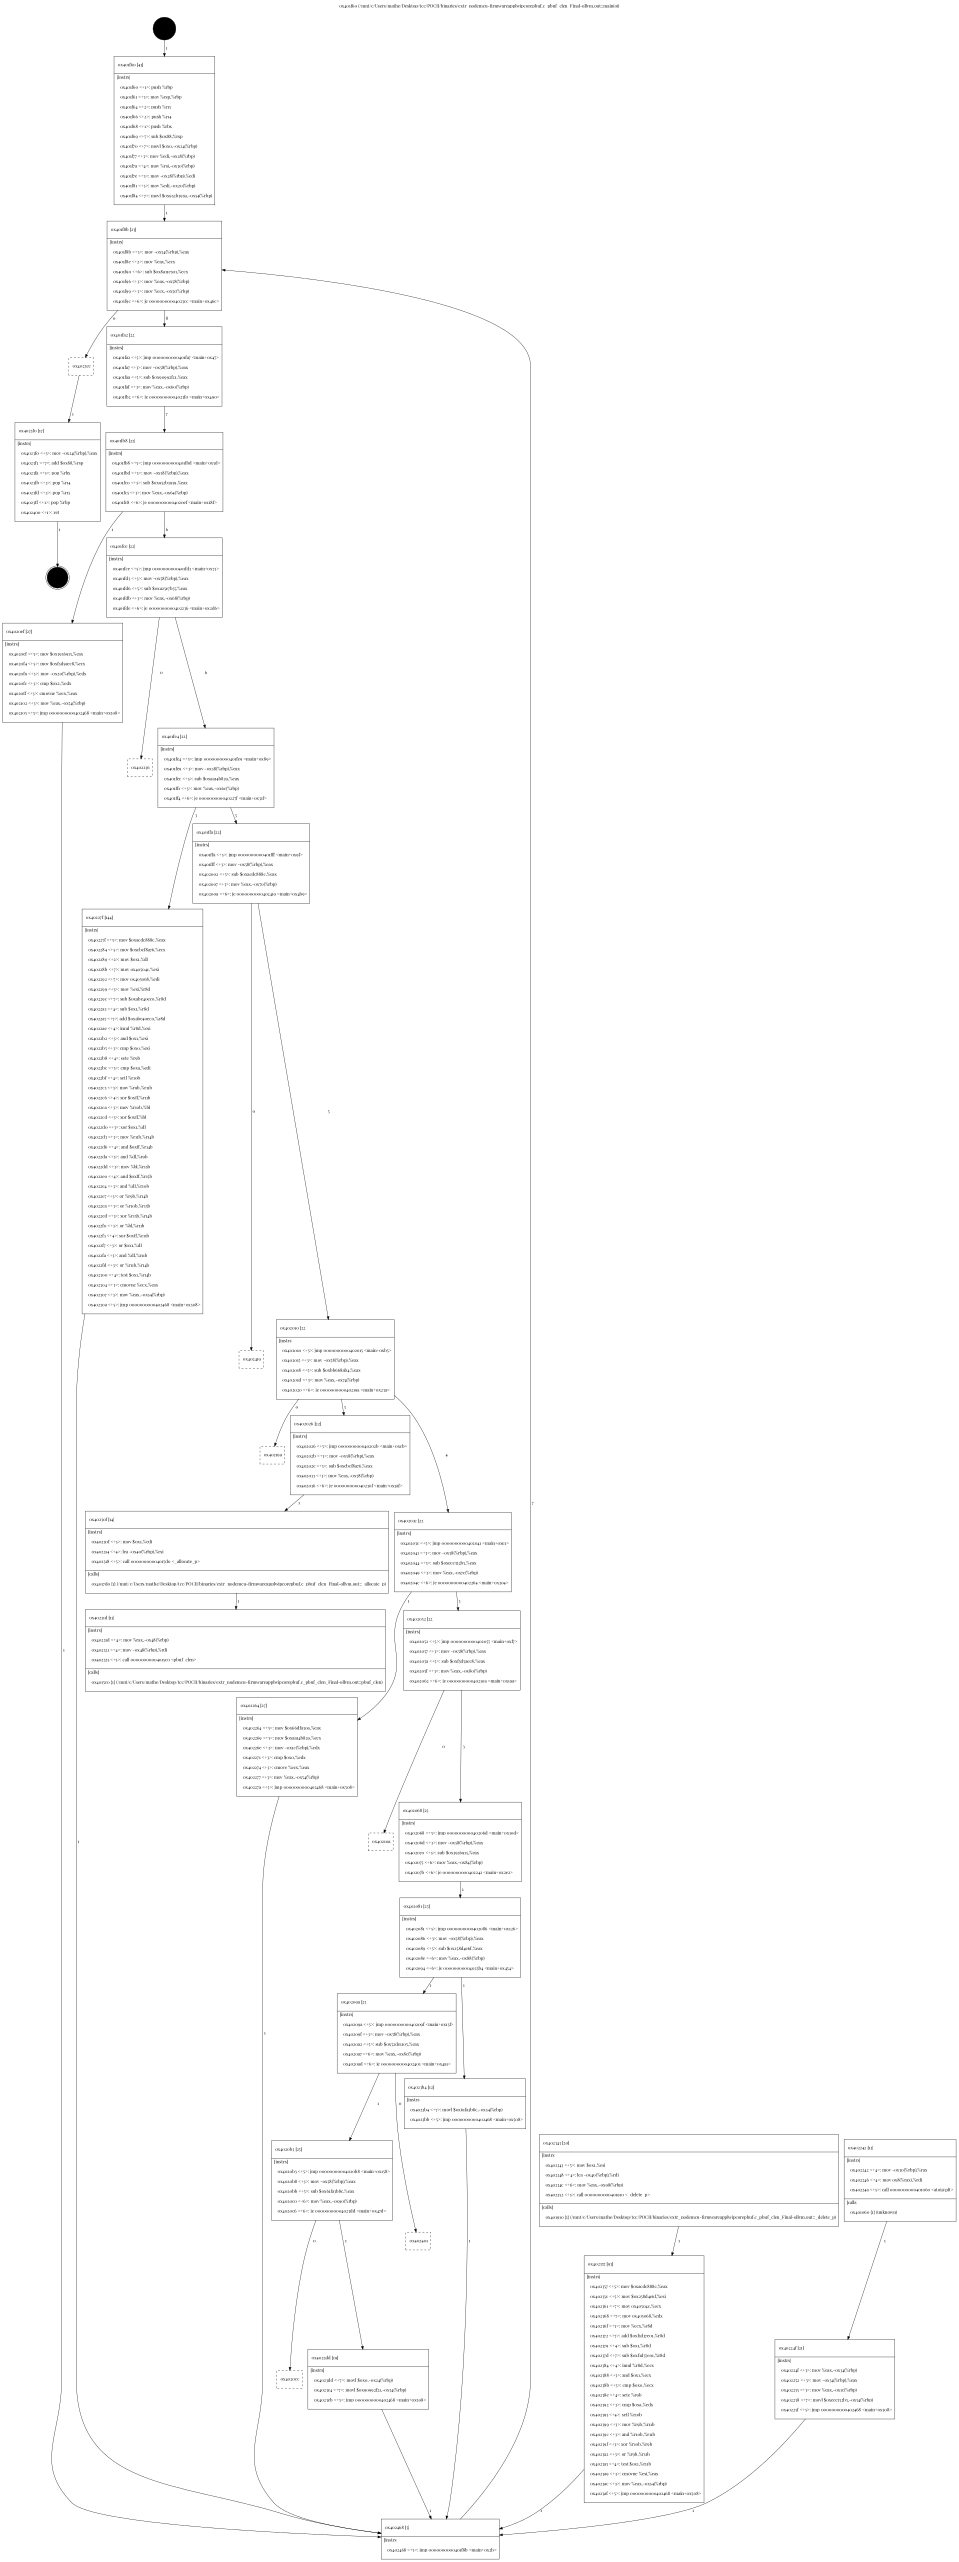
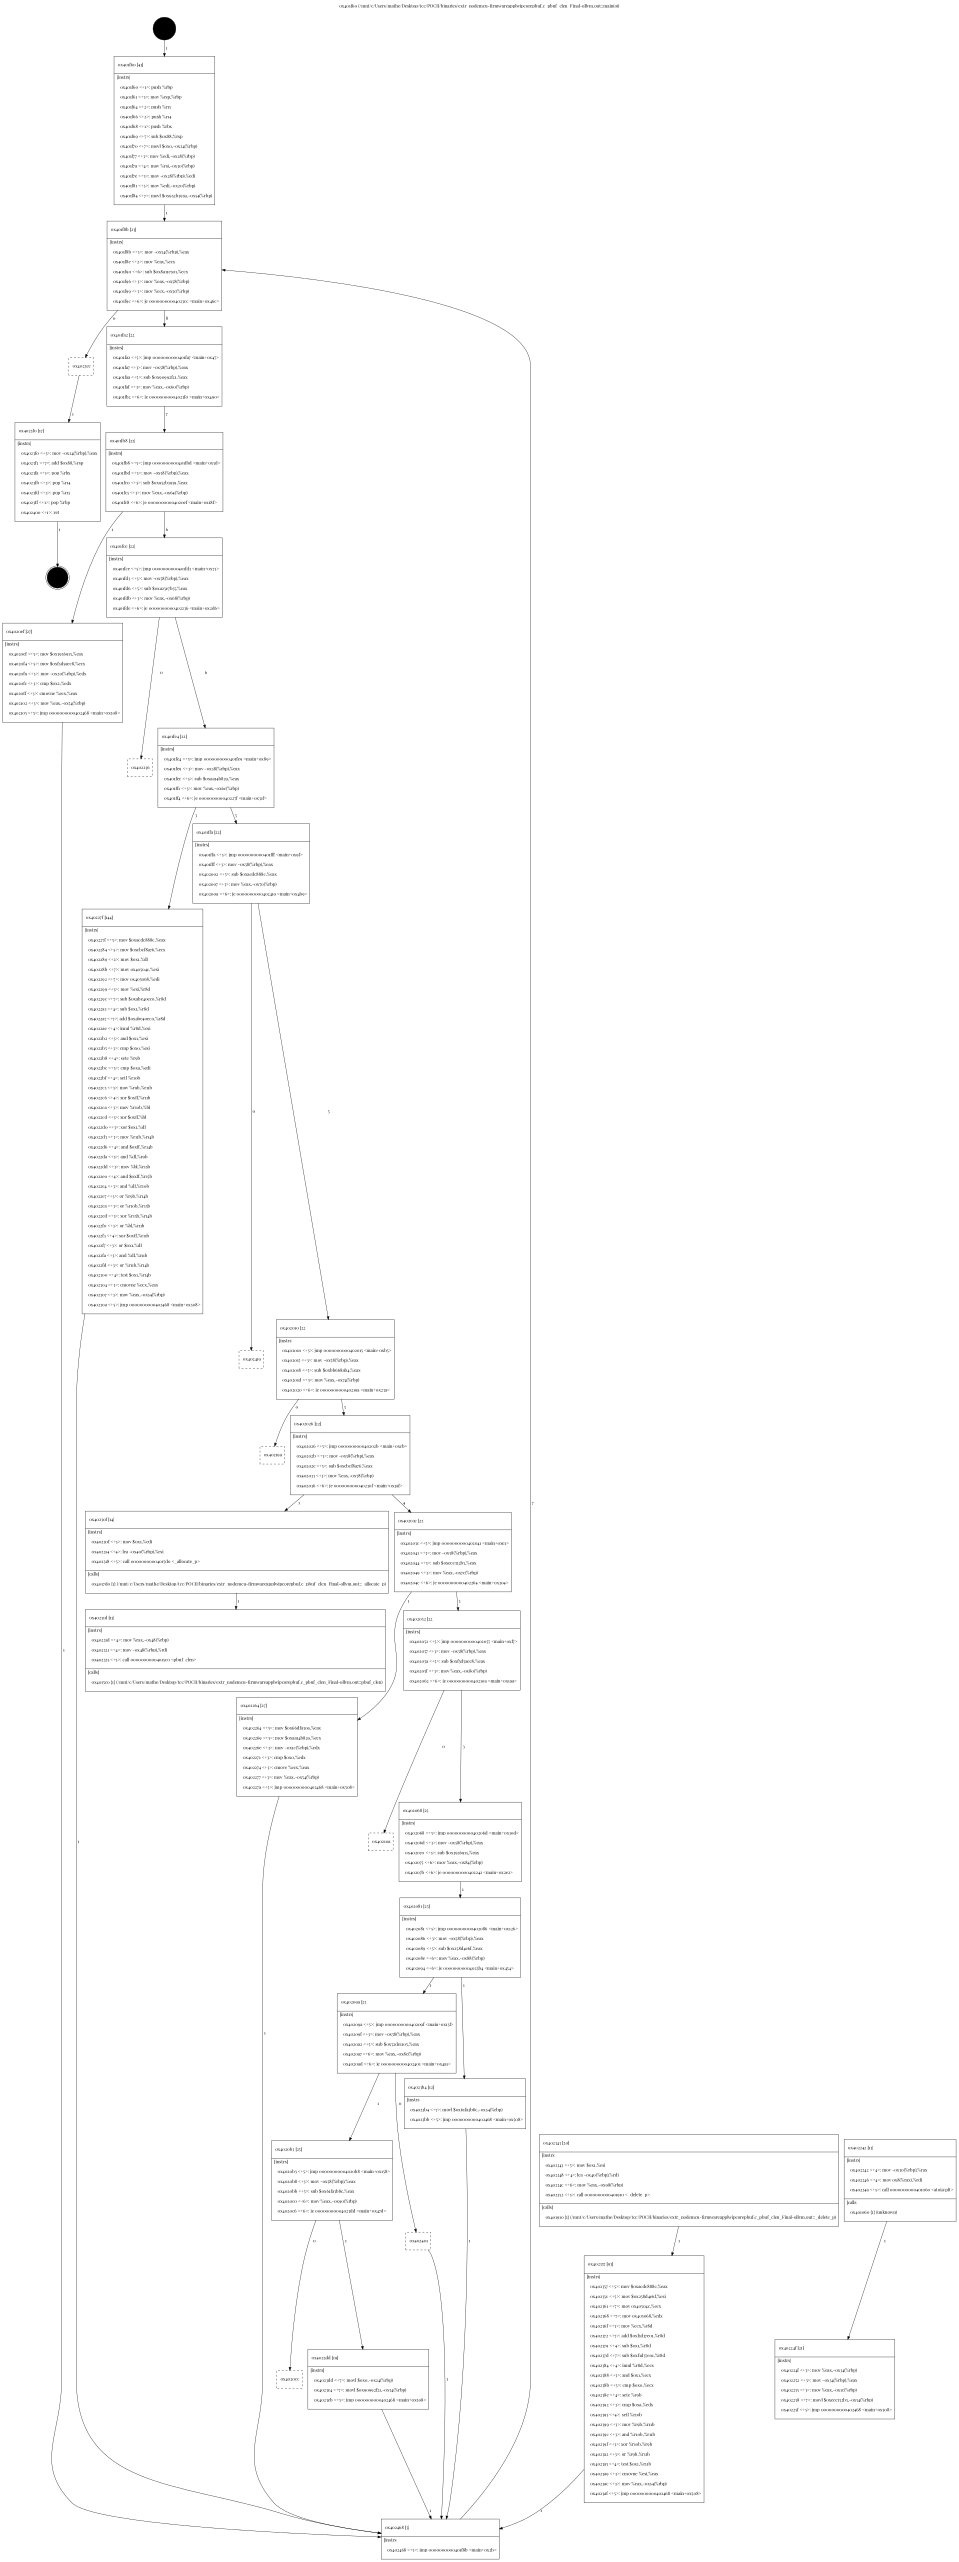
edge "0x402010 [22]" -> "0x40203c [22]": now "0x402026 [22]" -> "0x40203c [22]"
edge "0x40224f [21]" -> "0x402468 [5]": now "0x402401" -> "0x402468 [5]"
